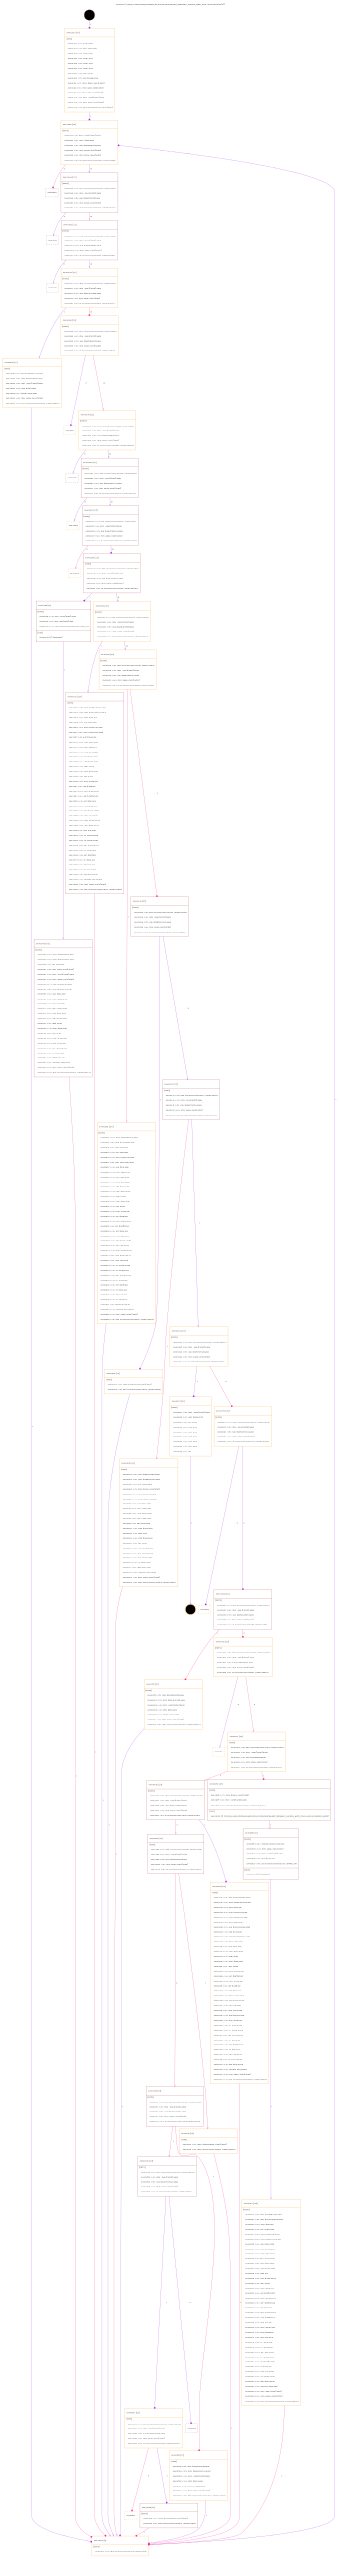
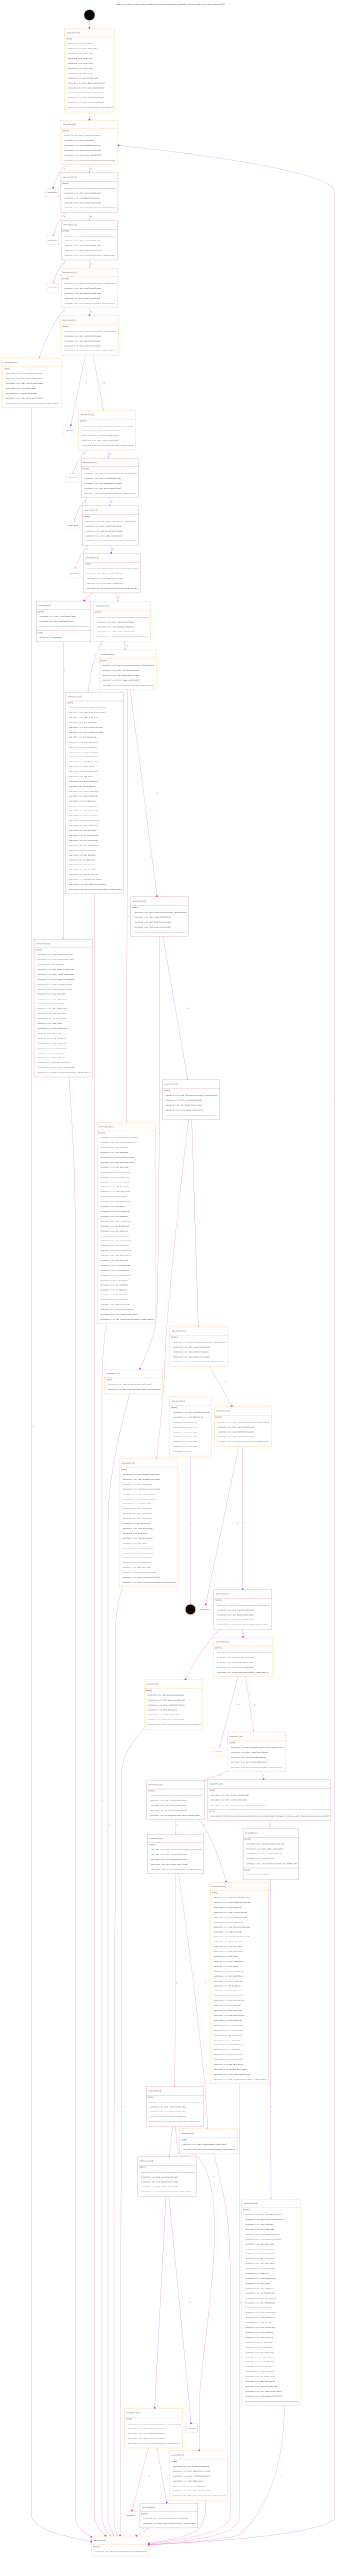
edge "0x401460 [25]" -> "0x401b37 [21]": removed, label "1"
